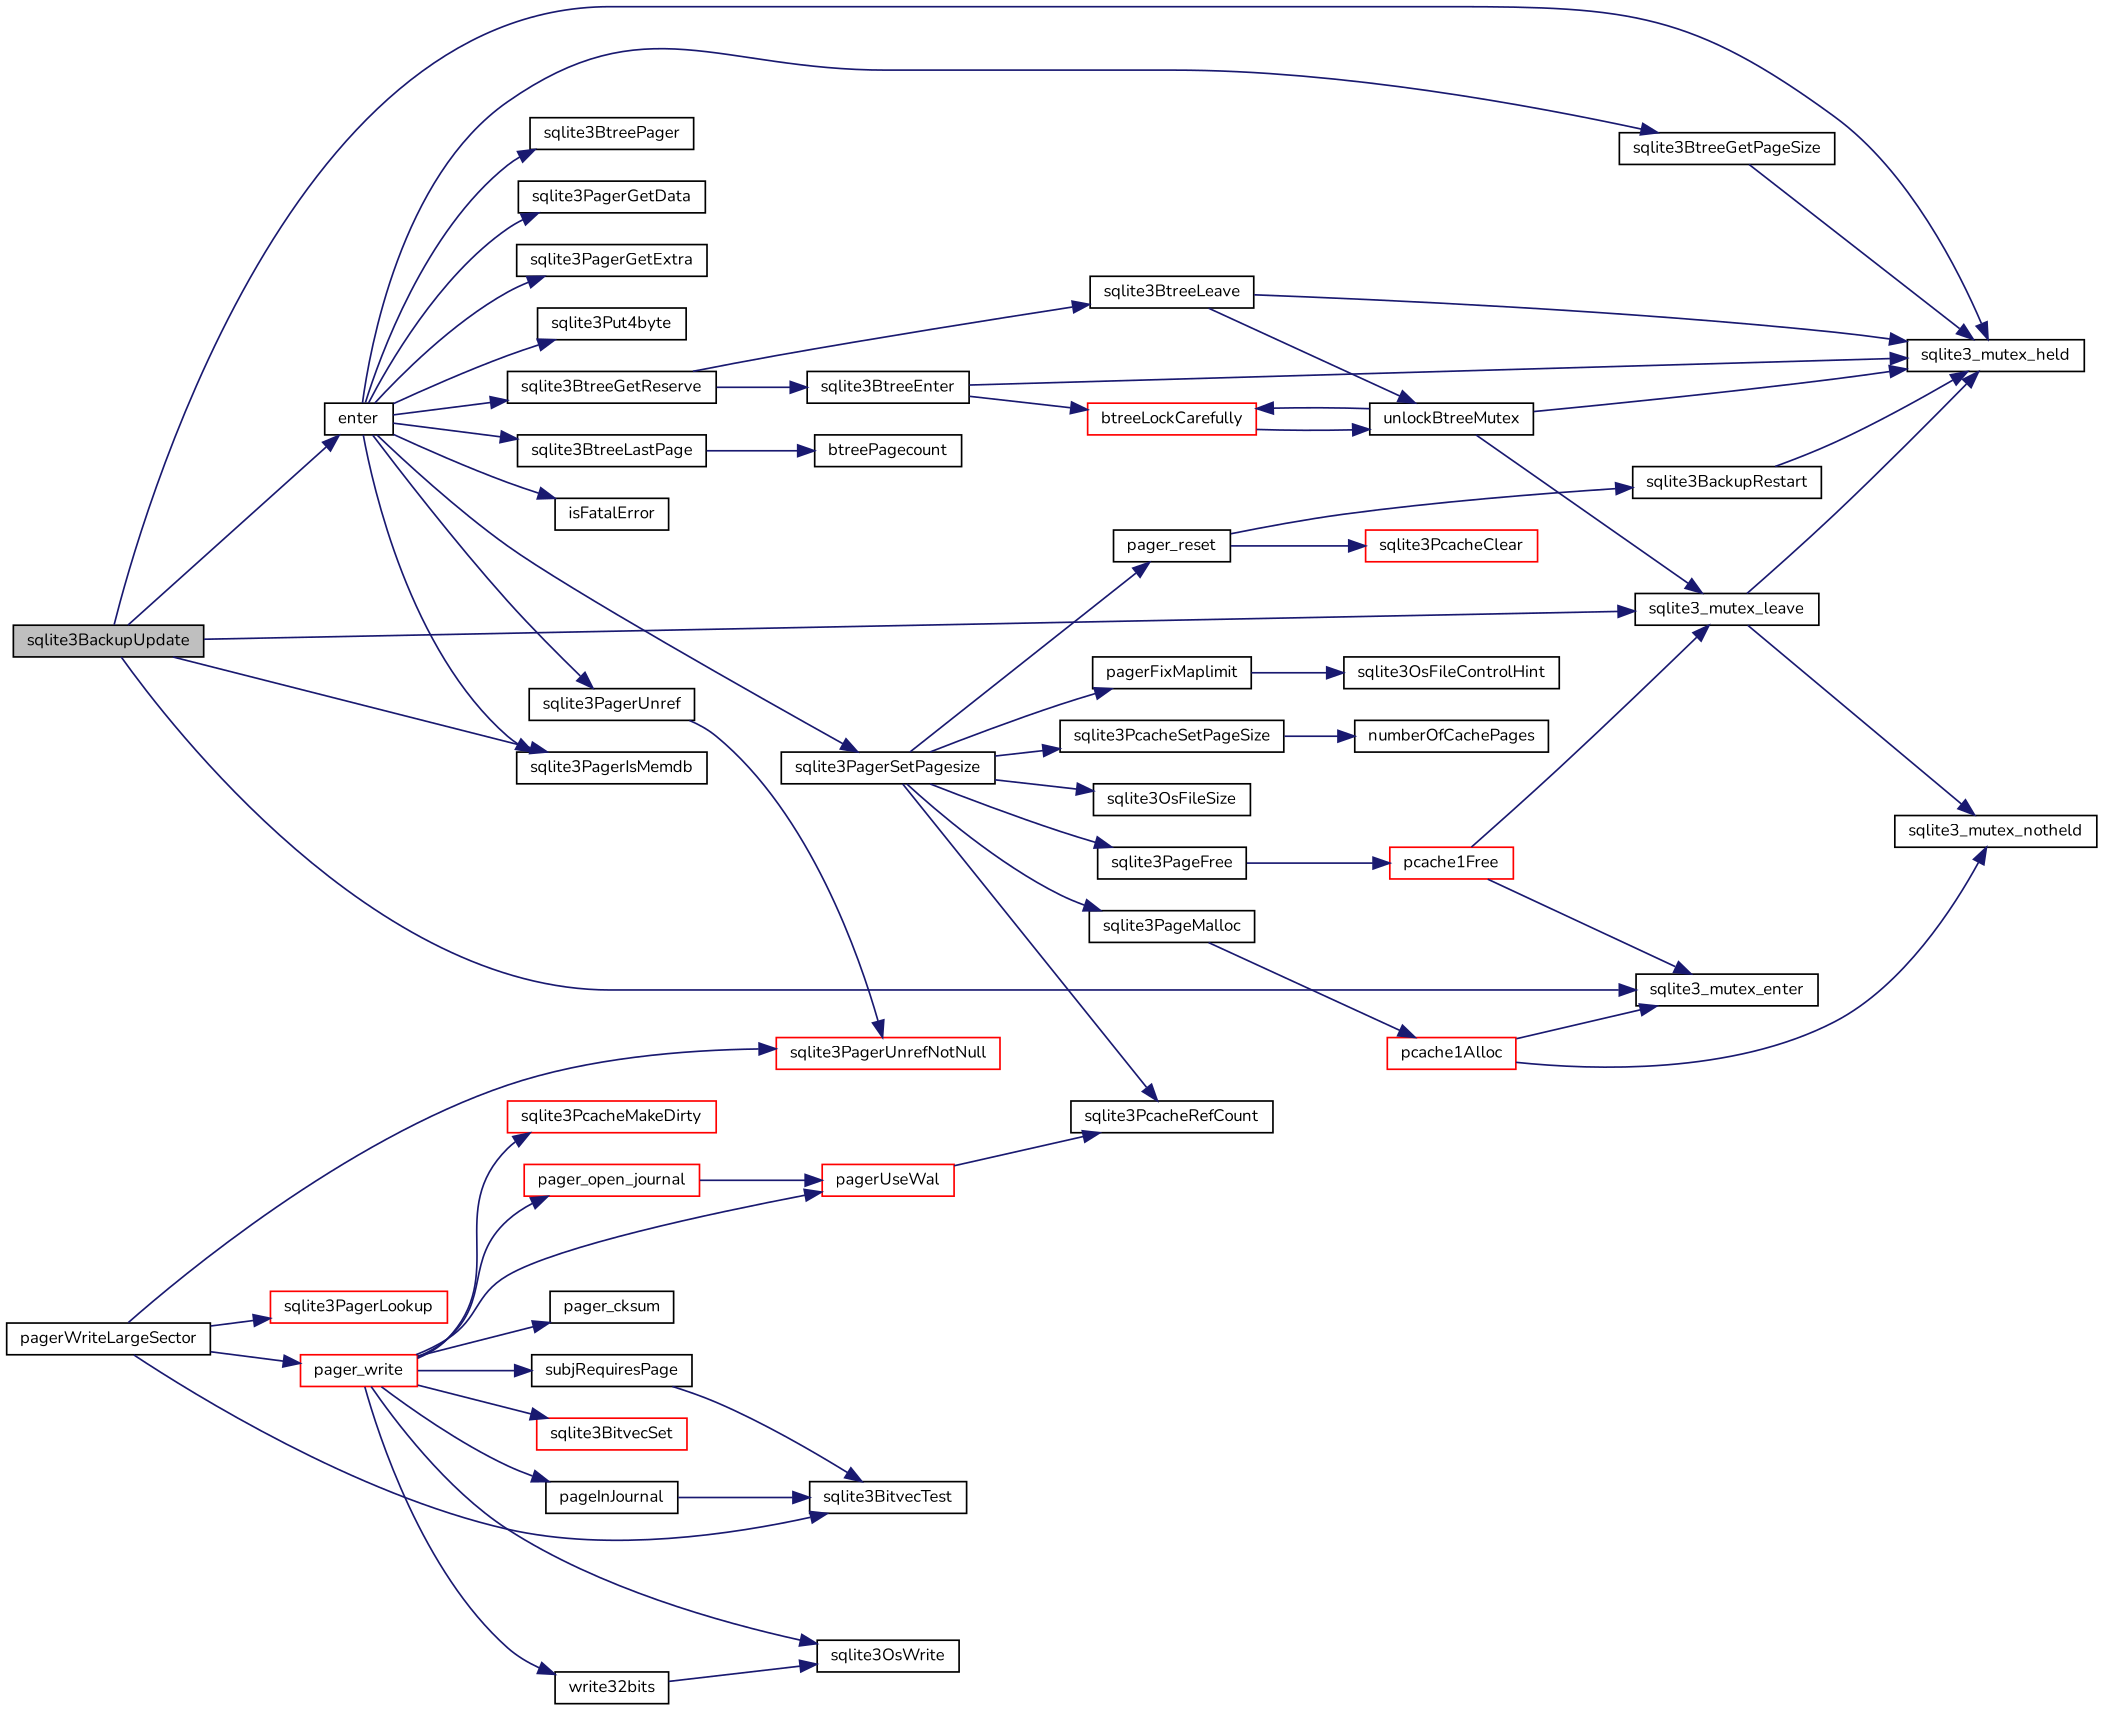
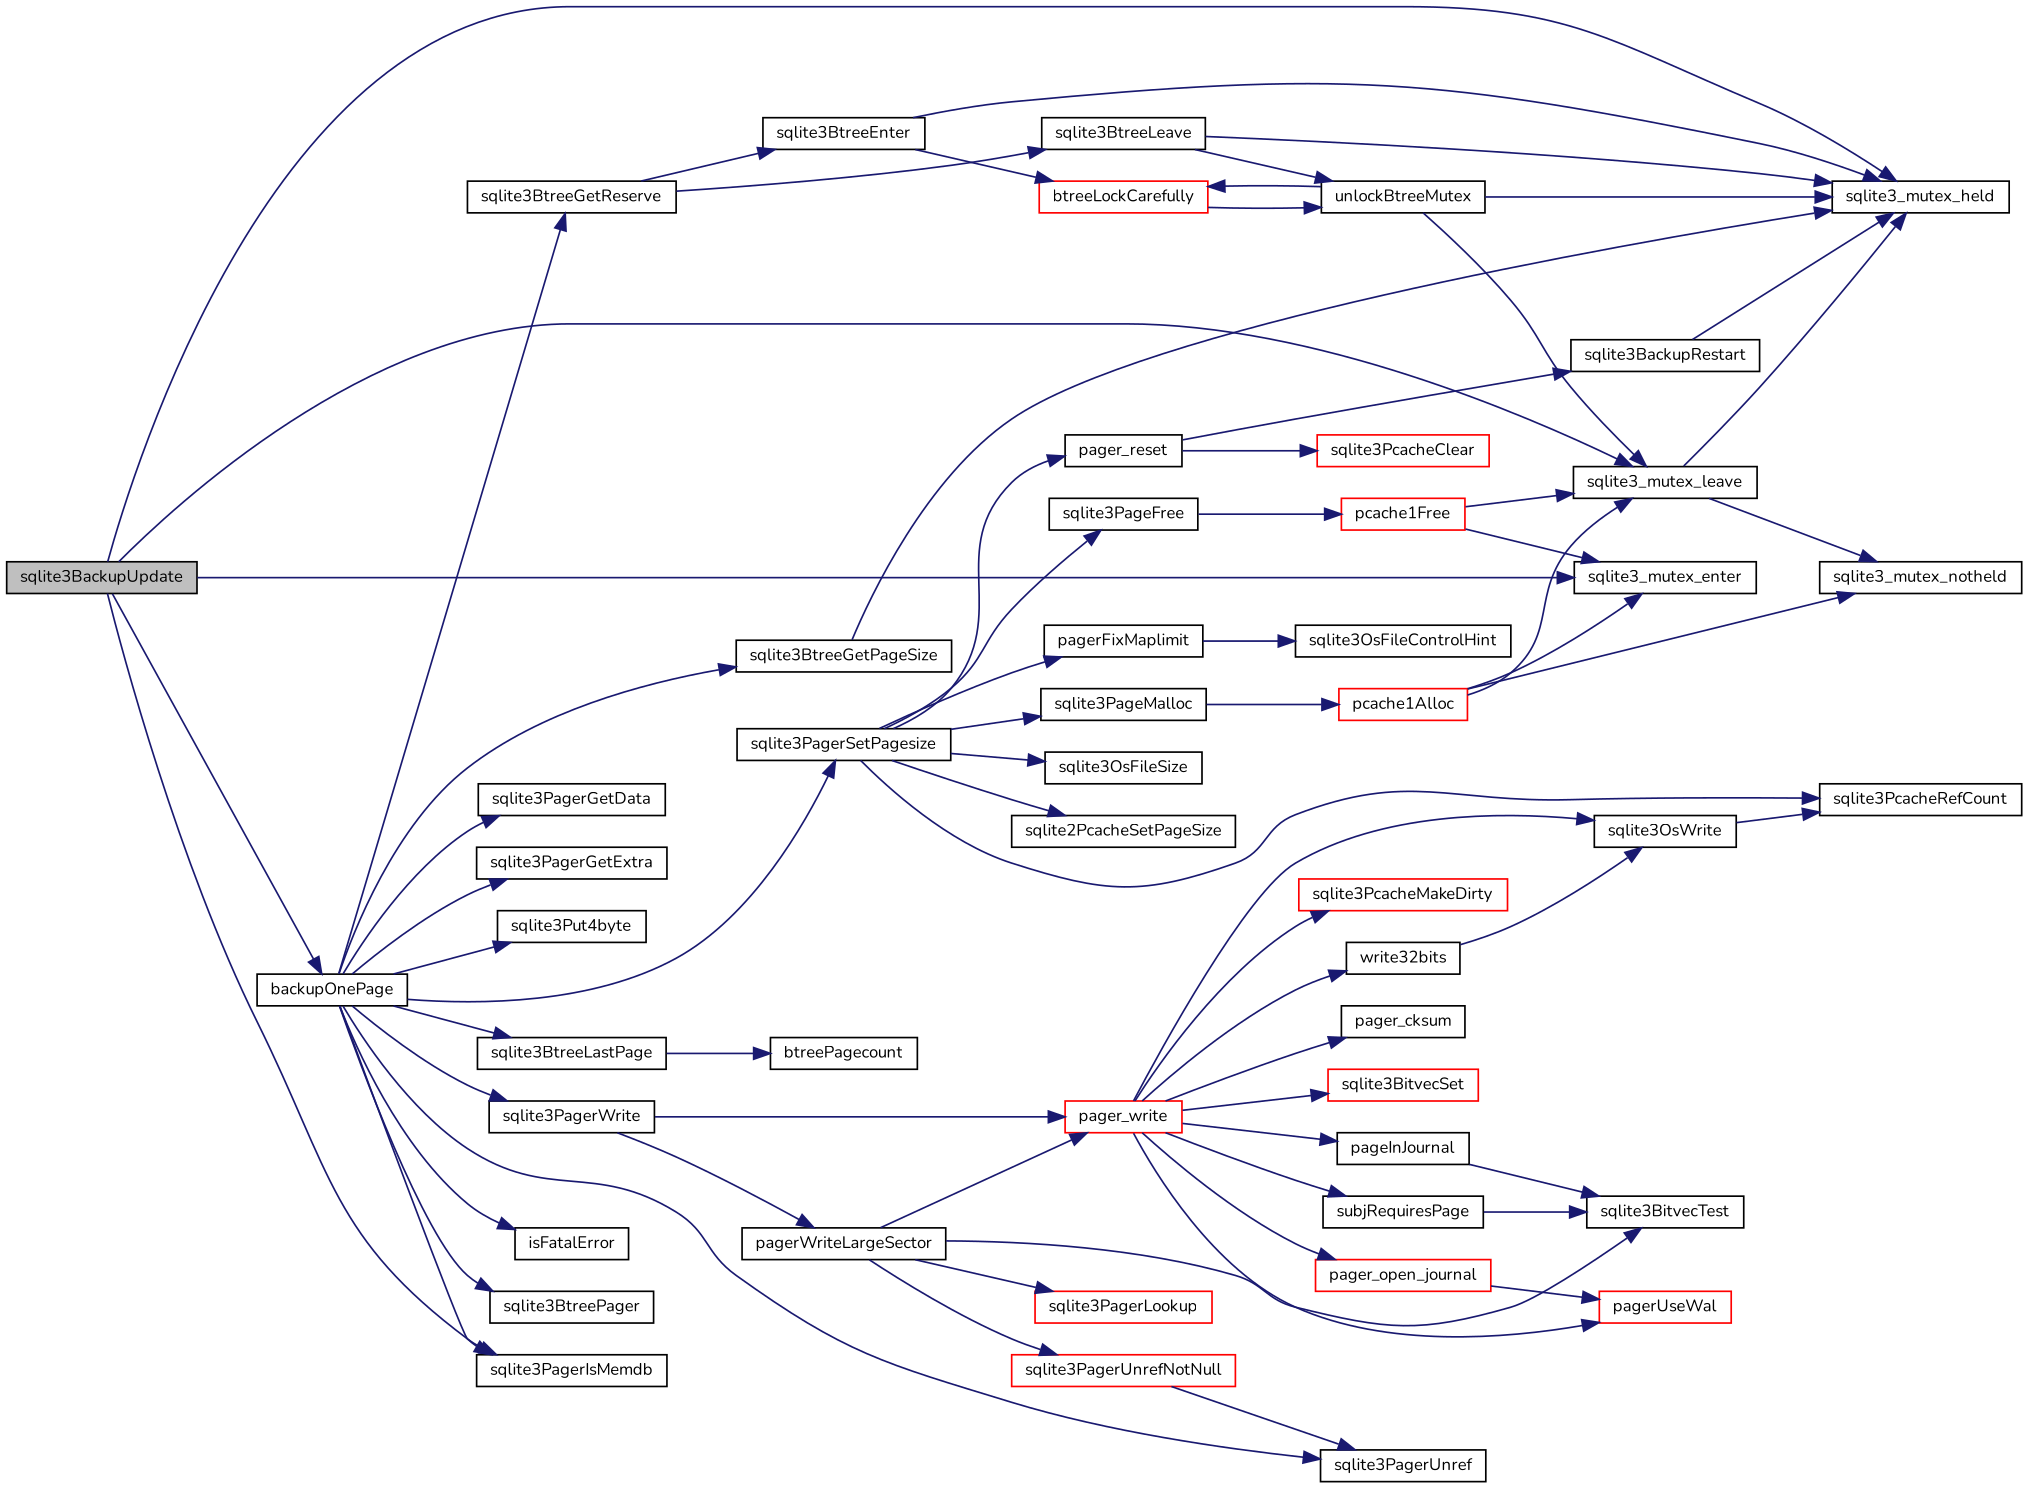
node "enter": label "enter" -> "backupOnePage"
edge "pcache1Alloc" -> "sqlite3_mutex_leave": added
node "sqlite3PcacheSetPageSize": label "sqlite3PcacheSetPageSize" -> "sqlite2PcacheSetPageSize"
node "numberOfCachePages": removed
edge "sqlite3PagerUnref" -> "sqlite3PagerUnrefNotNull": reversed
node "sqlite3PagerWrite": added
edge "pagerUseWal" -> "sqlite3PcacheRefCount": now "sqlite3OsWrite" -> "sqlite3PcacheRefCount"
